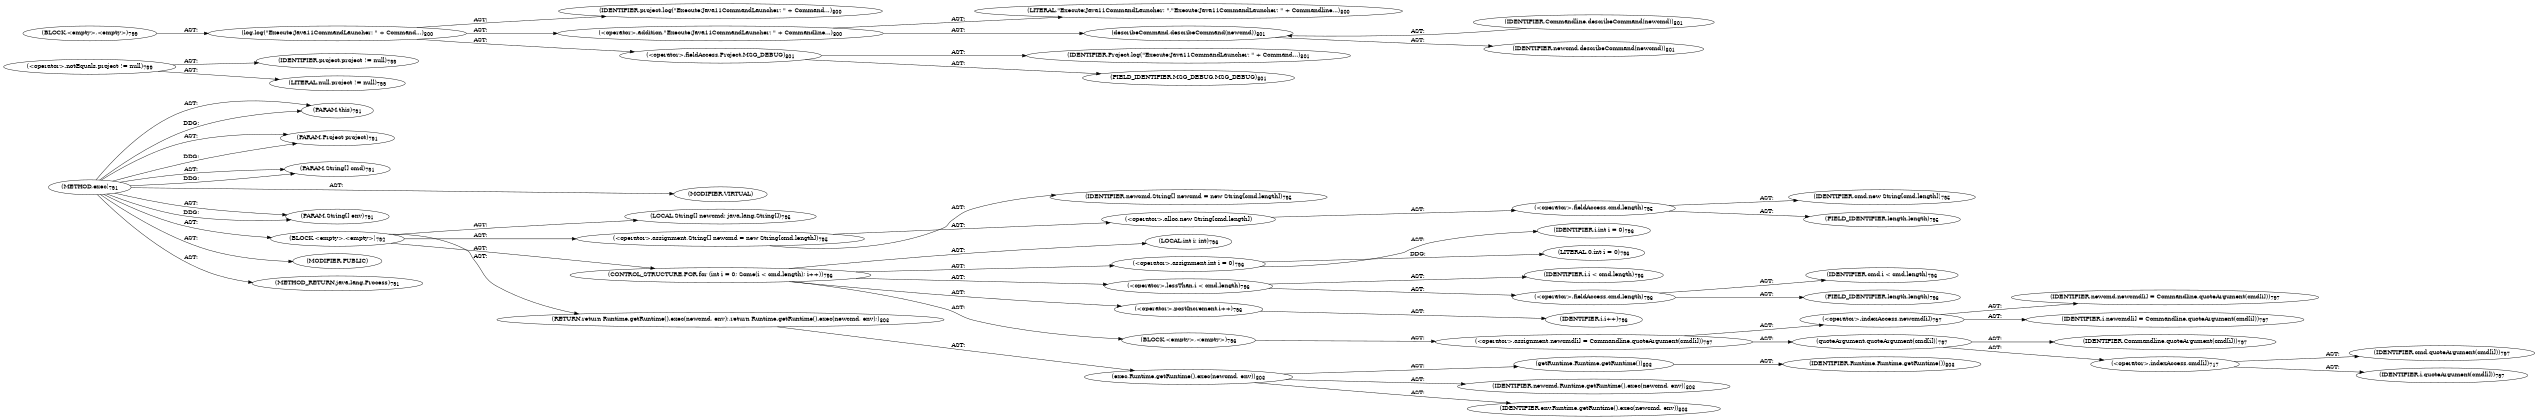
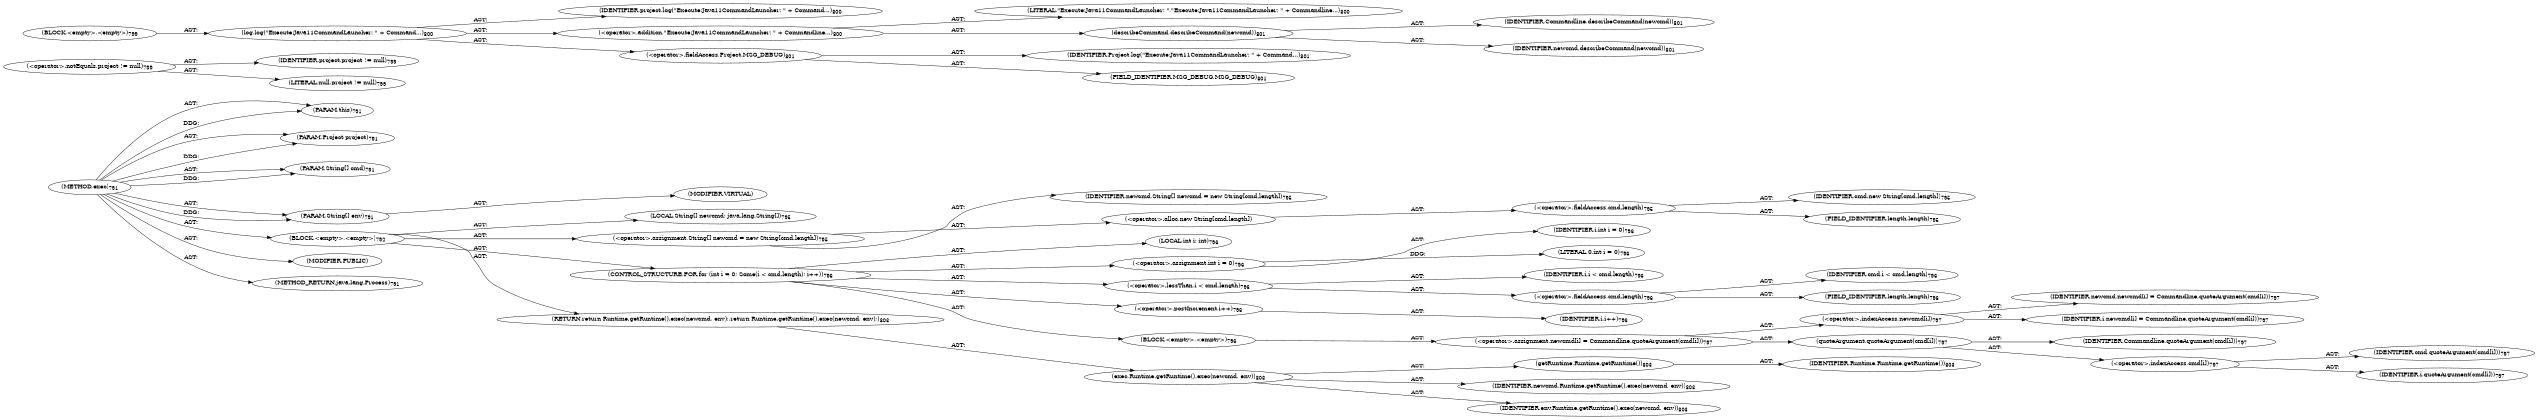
edge "(IDENTIFIER,Commandline,describeCommand(newcmd))" -> "(describeCommand,describeCommand(newcmd))": reversed
edge "(METHOD,exec)" -> "(MODIFIER,VIRTUAL)": now "(PARAM,String[] env)" -> "(MODIFIER,VIRTUAL)"
node "(<operator>.indexAccess,cmd[i])": text "717" -> "797"
